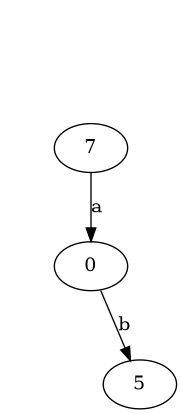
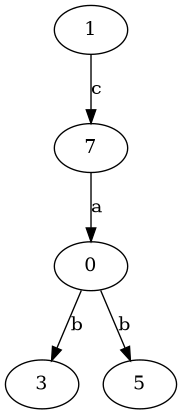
node "1": added
node "3": added
